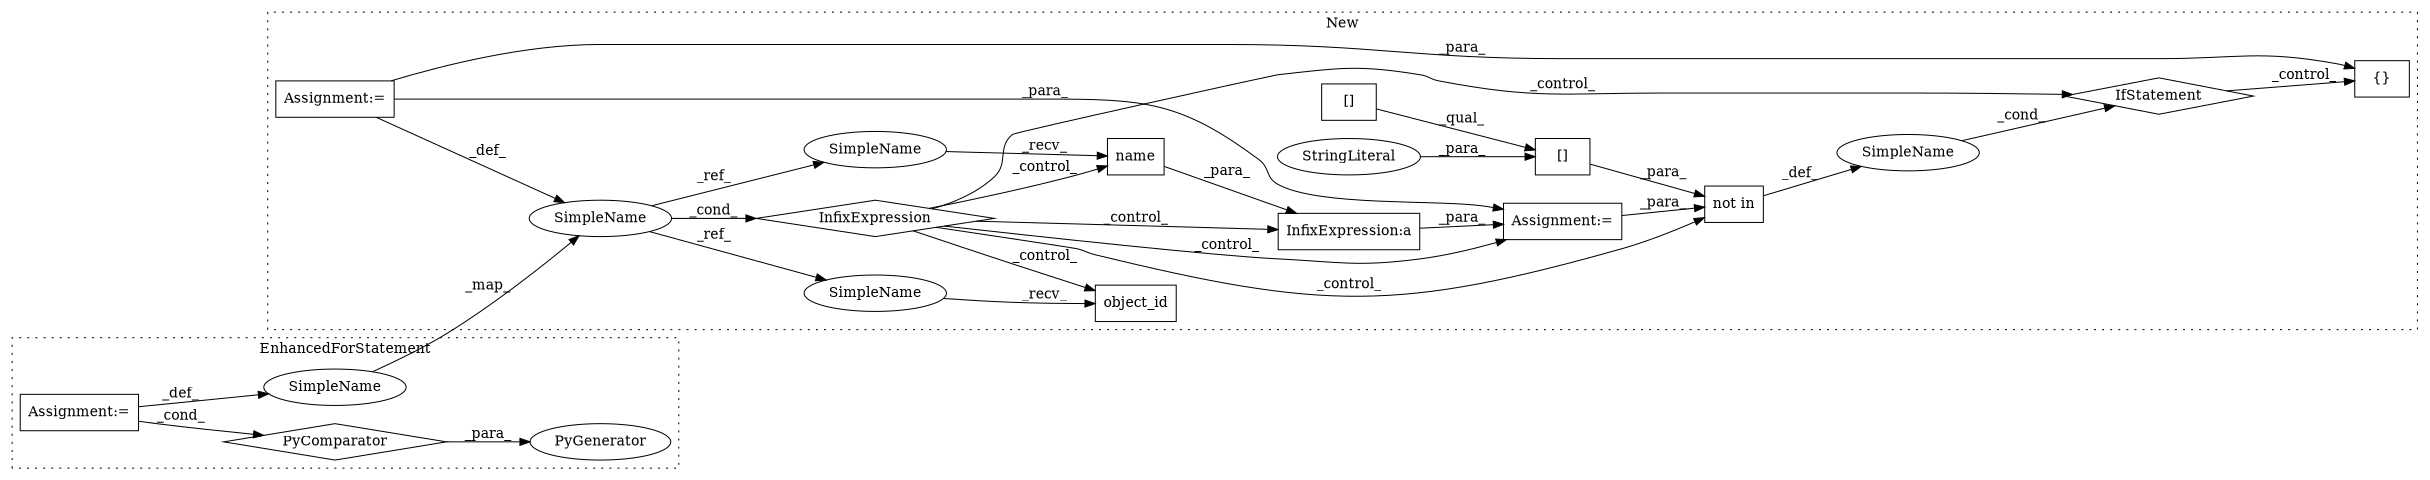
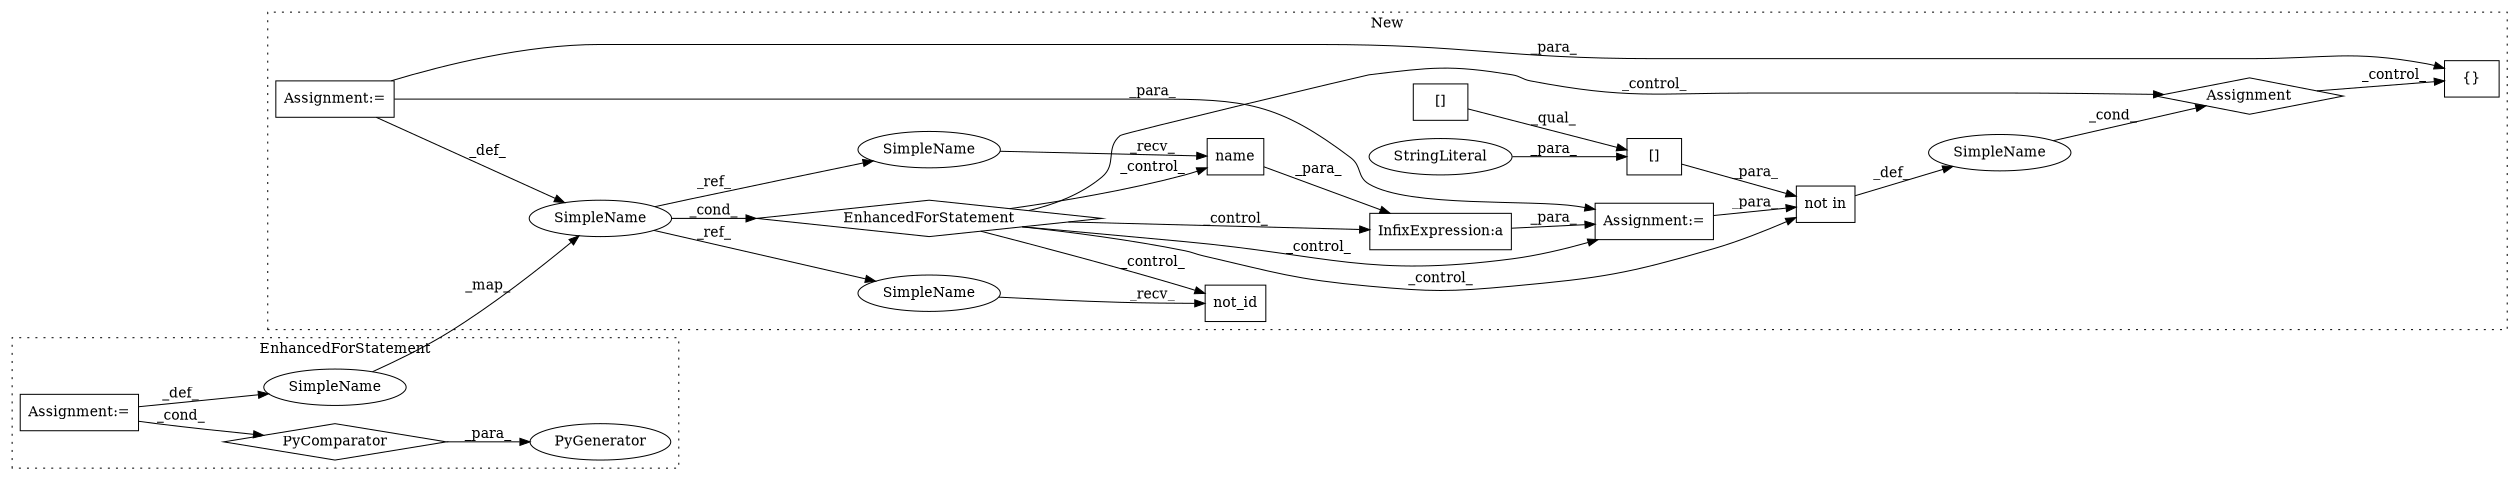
node "IfStatement": label "IfStatement" -> "Assignment"
node "InfixExpression": label "InfixExpression" -> "EnhancedForStatement"
node "object_id": label "object_id" -> "not_id"
